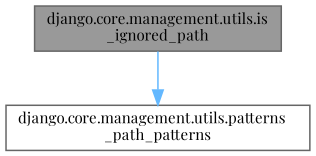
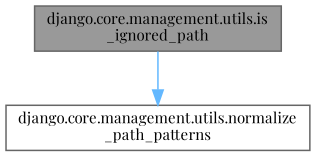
node "django.core.management.utils.patterns _path_patterns": label "django.core.management.utils.patterns _path_patterns" -> "django.core.management.utils.normalize _path_patterns"
